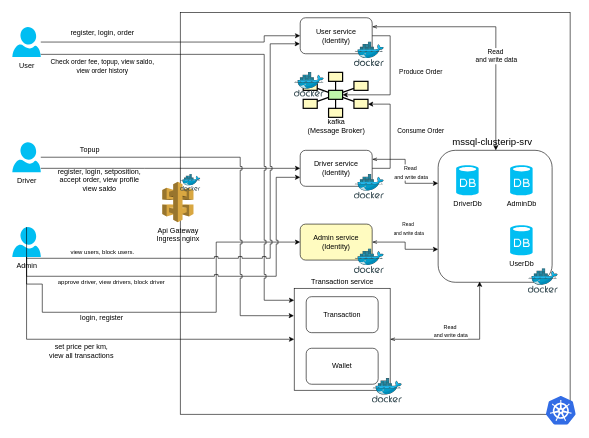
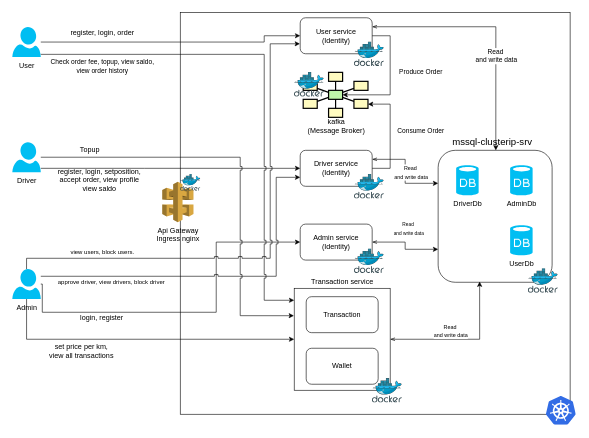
node "Admin": moved (27, 242) -> (27, 284)
node "Admin service (Identity)": fillcolor #fffbc0 -> #ffffff
